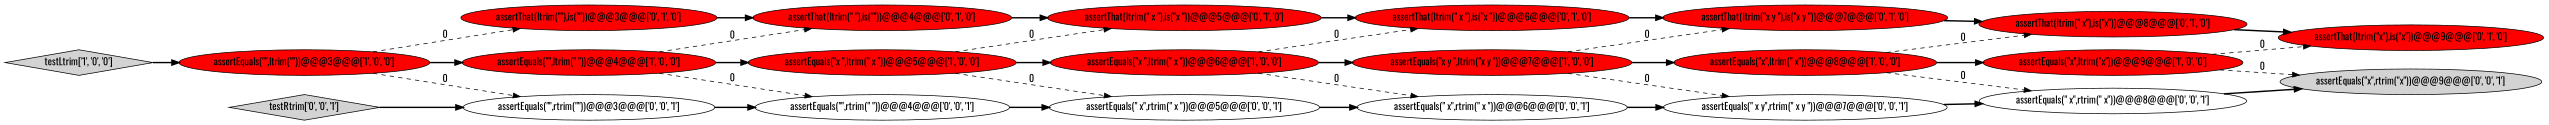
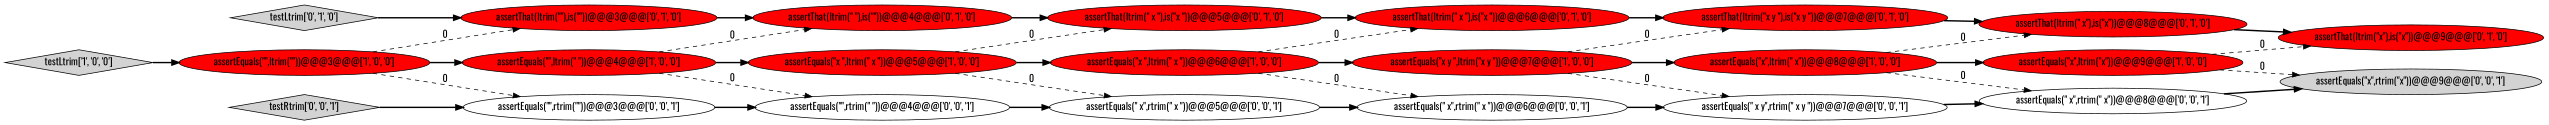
node "testLtrim['0', '1', '0']": added
